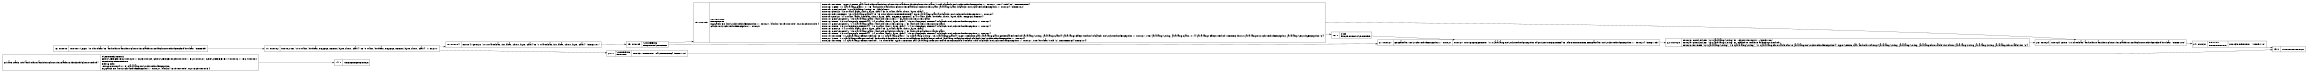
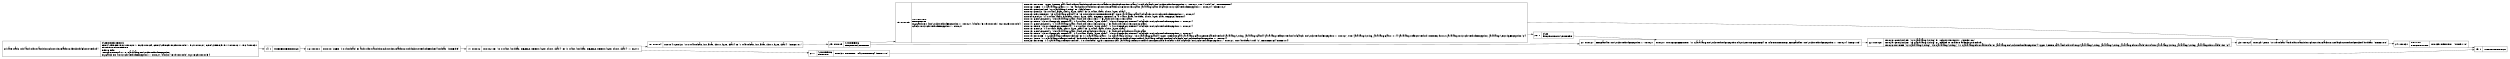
edge "14: ?" -> "16: 0x0000": added
